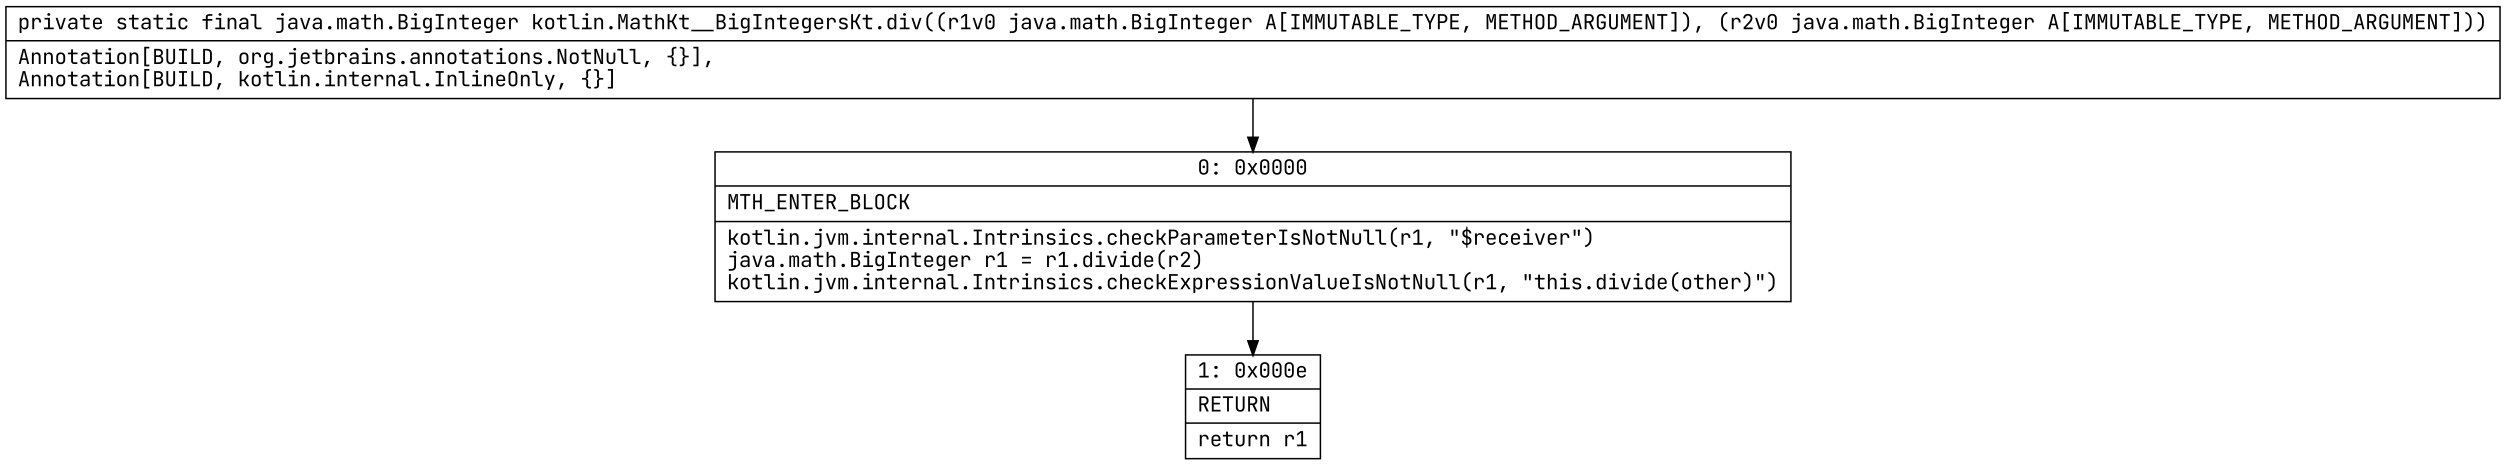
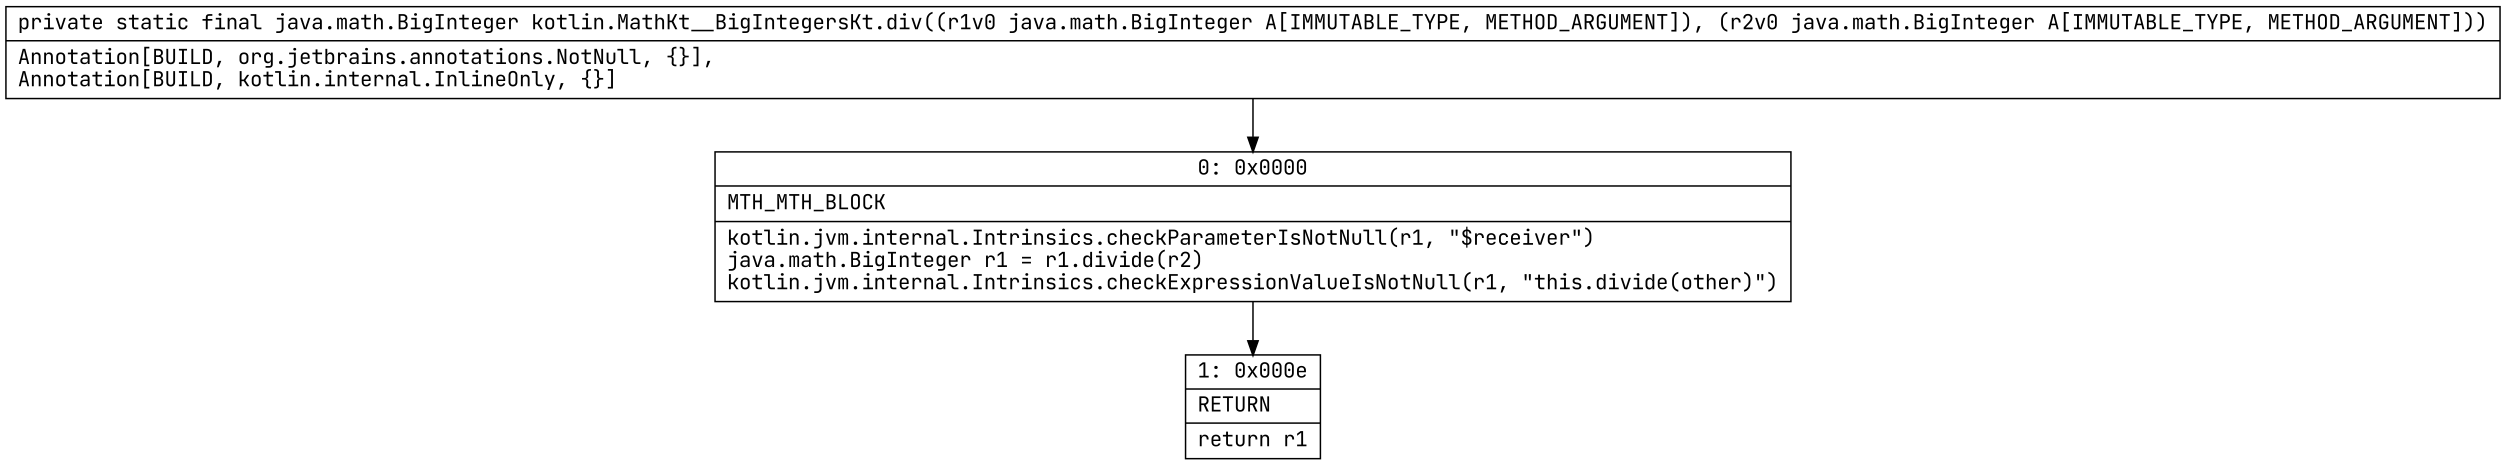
node "0: 0x0000": text "MTH_ENTER_BLOCK" -> "MTH_MTH_BLOCK"
